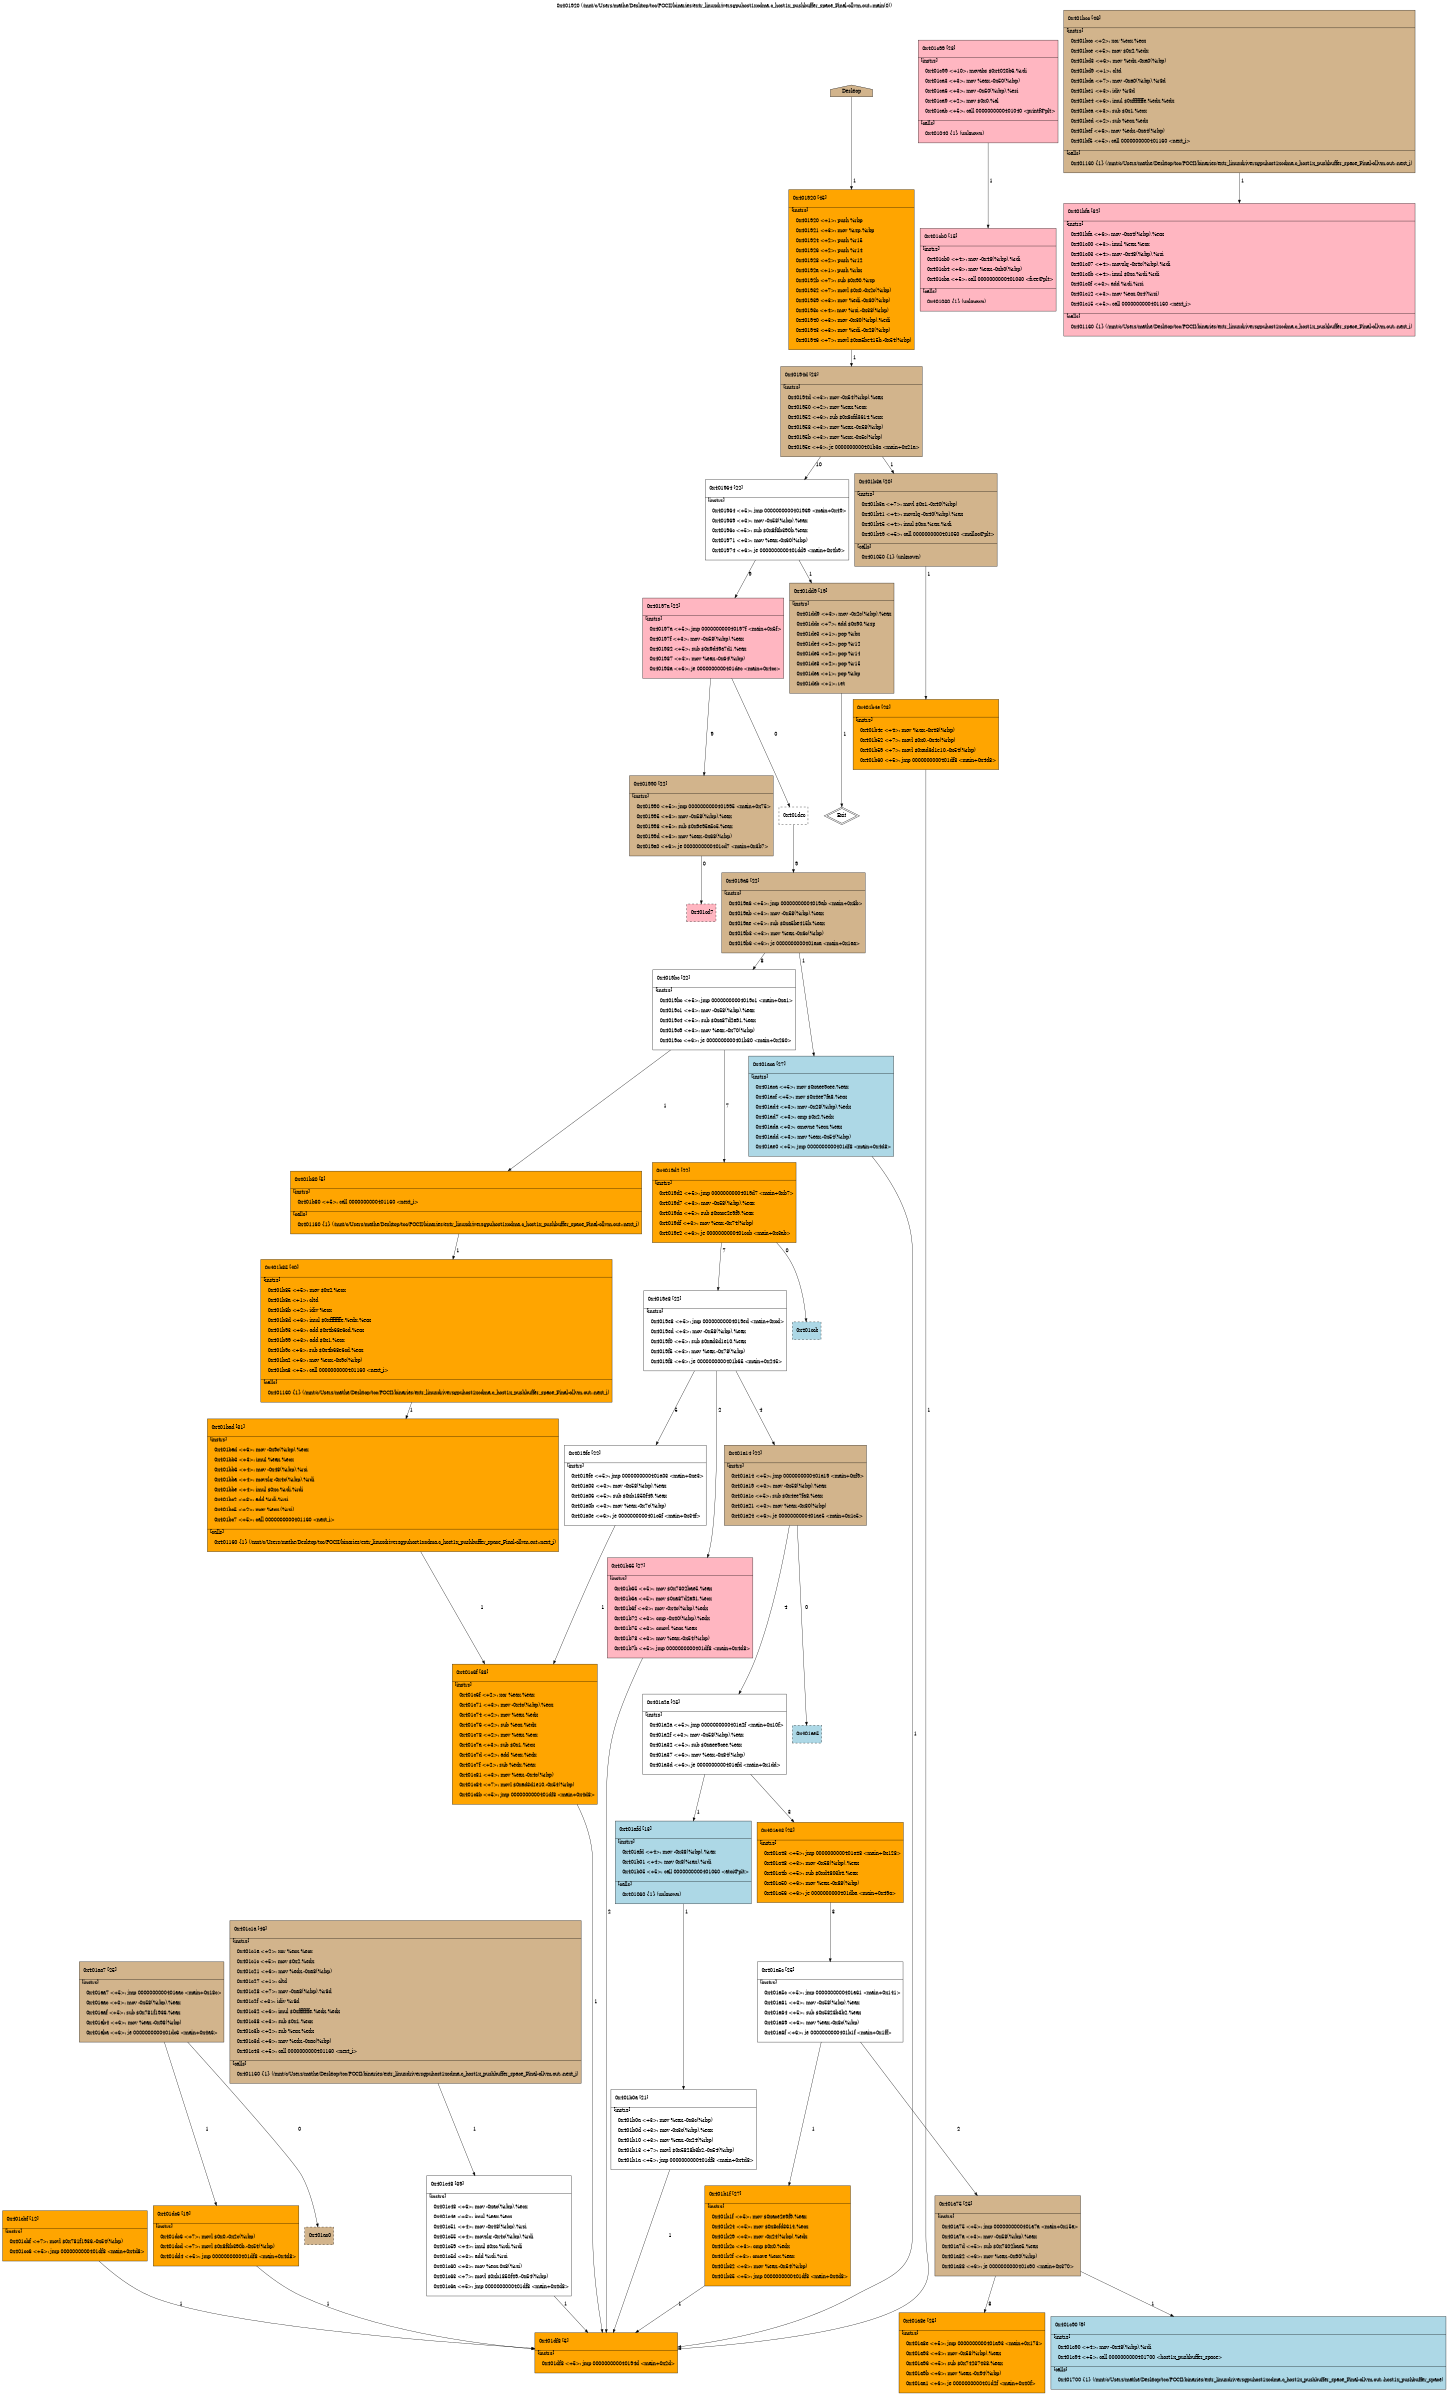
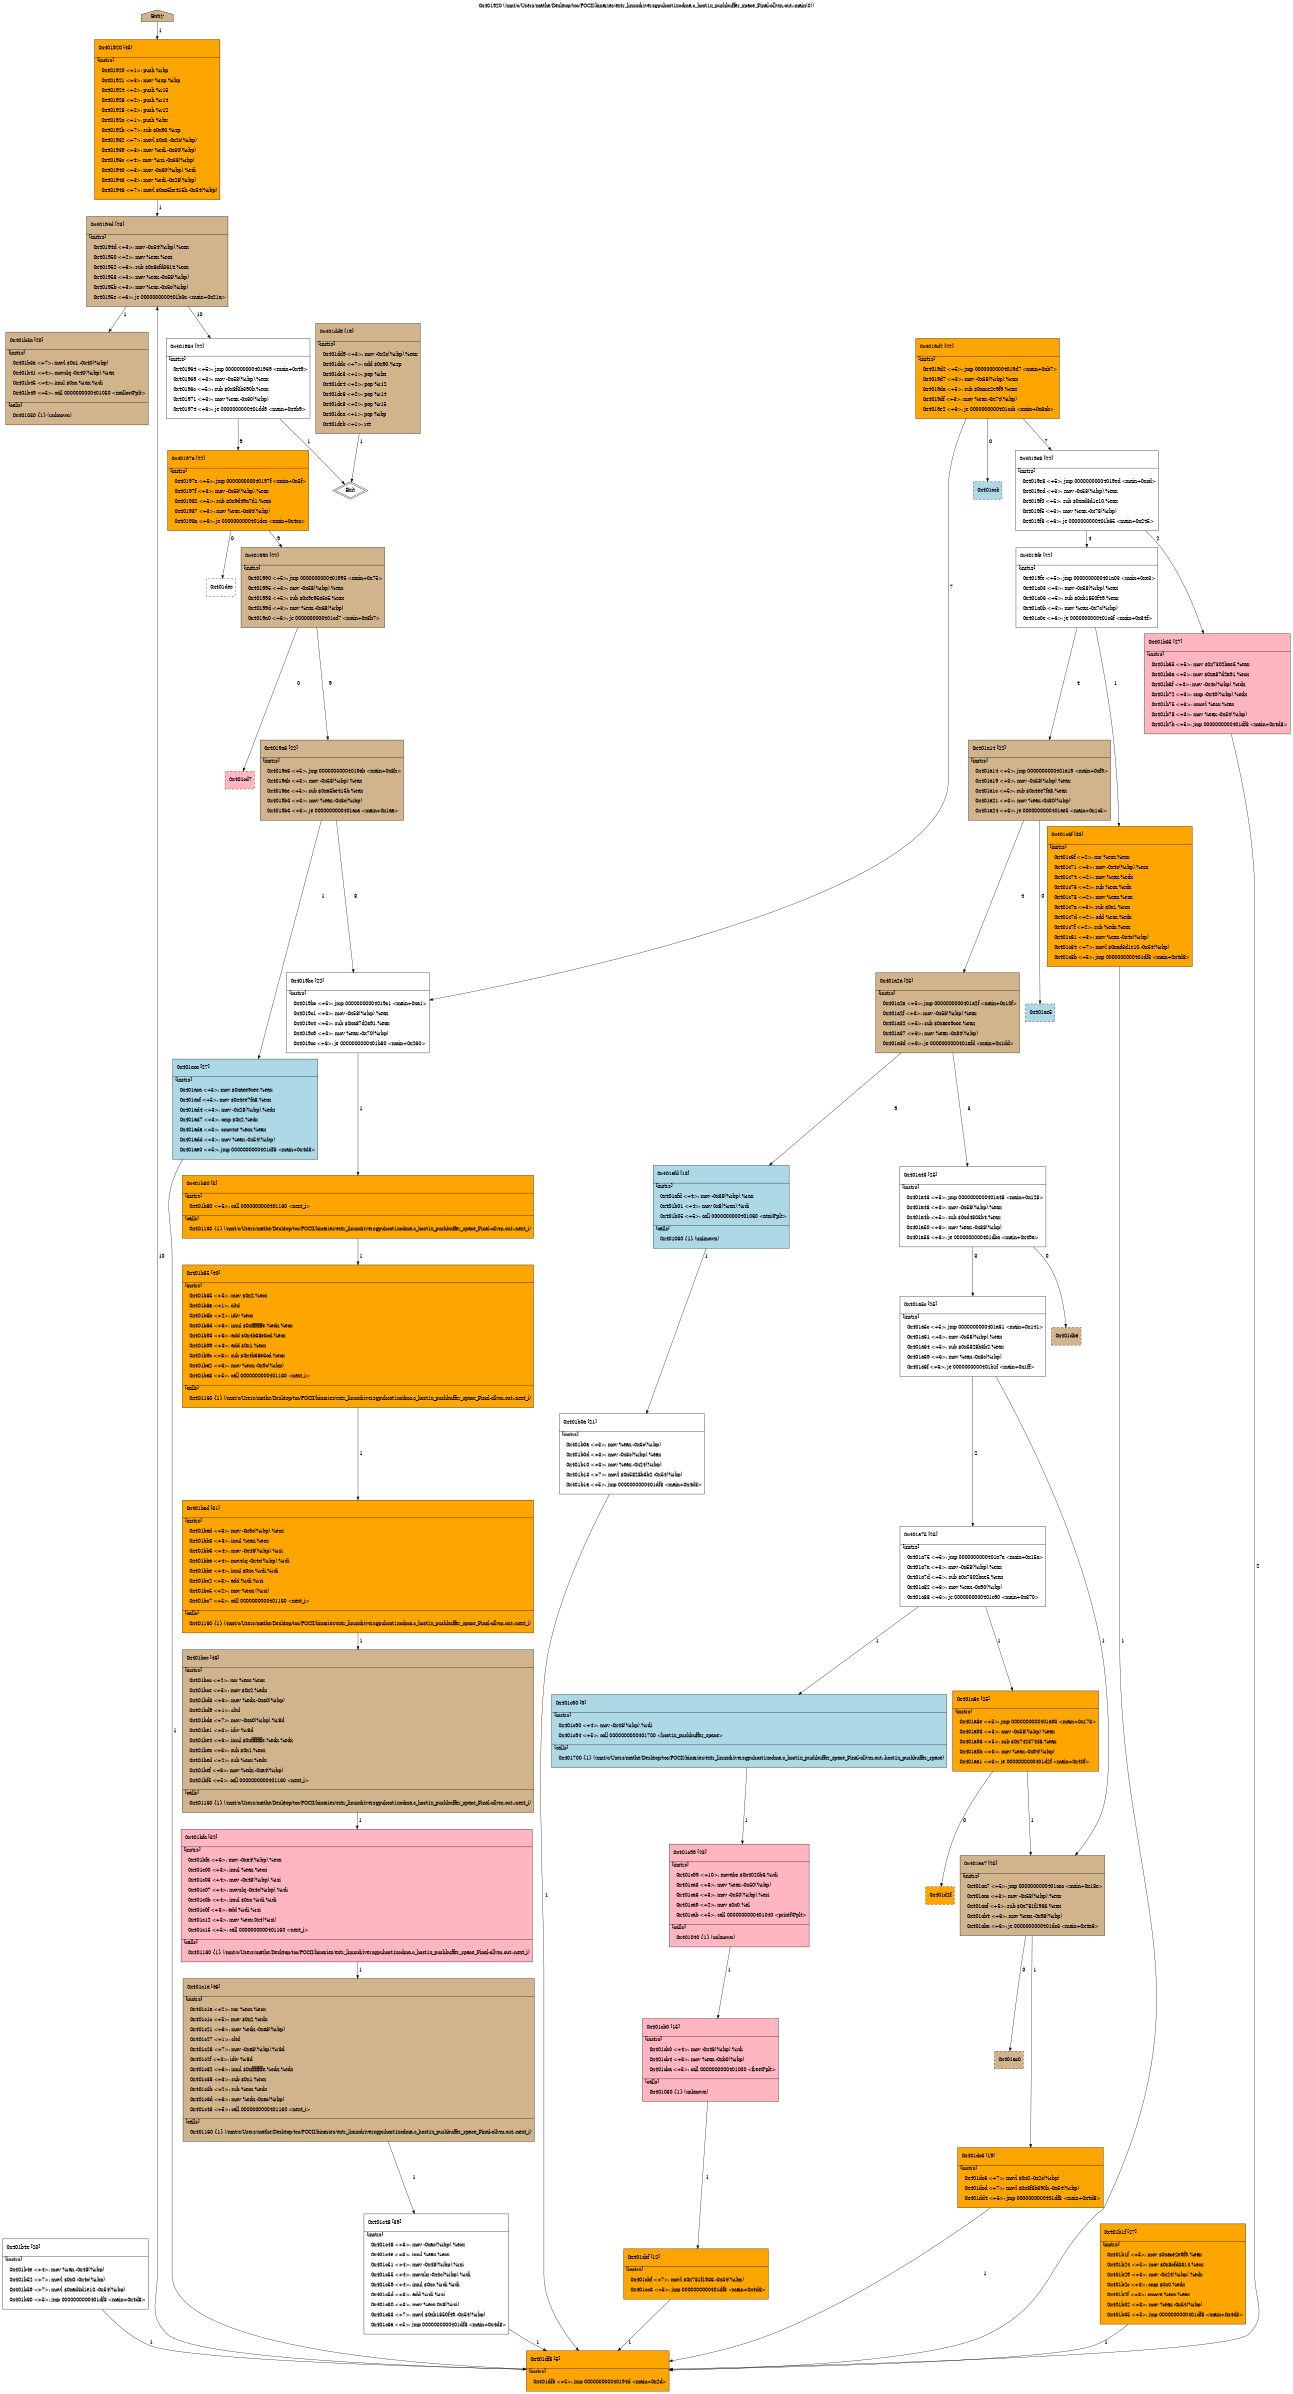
node "Desktop": label "Desktop" -> "Entry"
edge "0x401964 [22]" -> "0x401dd9 [19]": now "0x401964 [22]" -> "Exit"
edge "0x401b3a [20]" -> "0x401b4e [23]": removed, label "1"
node "0x40197a [22]": fillcolor lightpink -> orange
node "0x401b4e [23]": fillcolor orange -> white
edge "0x401dec" -> "0x4019a6 [22]": now "0x401990 [22]" -> "0x4019a6 [22]"
edge "0x4019bc [22]" -> "0x4019d2 [22]": reversed
node "0x401dba": added
edge "0x4019e8 [22]" -> "0x401a14 [22]": now "0x4019fe [22]" -> "0x401a14 [22]"
edge "0x4019e8 [22]" -> "0x4019fe [22]": label " 5" -> " 4"
edge "0x401df8 [5]" -> "0x40194d [23]": added, label "10"
edge "0x401bad [31]" -> "0x401c6f [33]": now "0x401bad [31]" -> "0x401bcc [46]"
node "0x401a2a [25]": fillcolor white -> tan
edge "0x401c90 [9]" -> "0x401c99 [23]": added, label "1"
edge "0x401a8e [25]" -> "0x401aa7 [25]": added, label "1"
edge "0x401a2a [25]" -> "0x401afd [13]": label " 1" -> " 9"
node "0x401a43 [25]": fillcolor orange -> white
node "0x401d2f": added
edge "0x401bfa [32]" -> "0x401c1a [46]": added, label "1"
edge "0x401a5c [25]" -> "0x401b1f [27]": now "0x401a5c [25]" -> "0x401aa7 [25]"
edge "0x401cb0 [15]" -> "0x401cbf [12]": added, label "1"
node "0x401a75 [25]": fillcolor tan -> white
edge "0x401a75 [25]" -> "0x401a8e [25]": label " 8" -> " 1"
